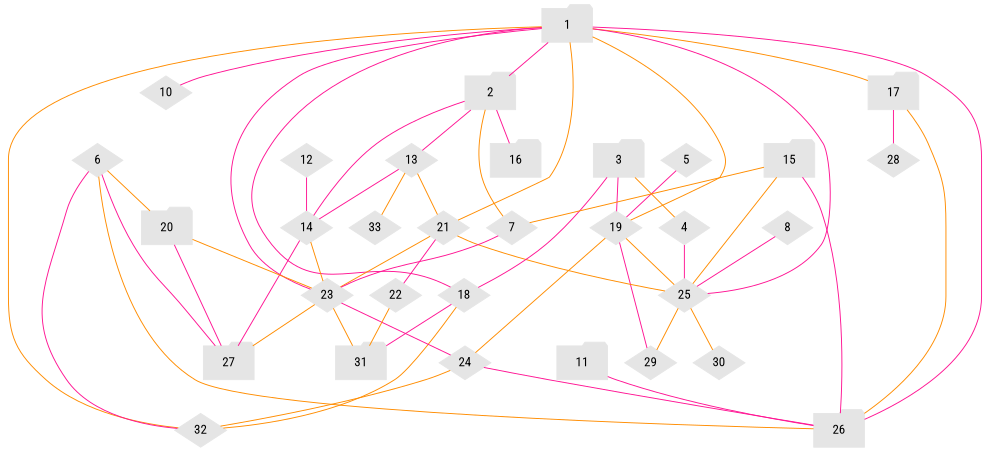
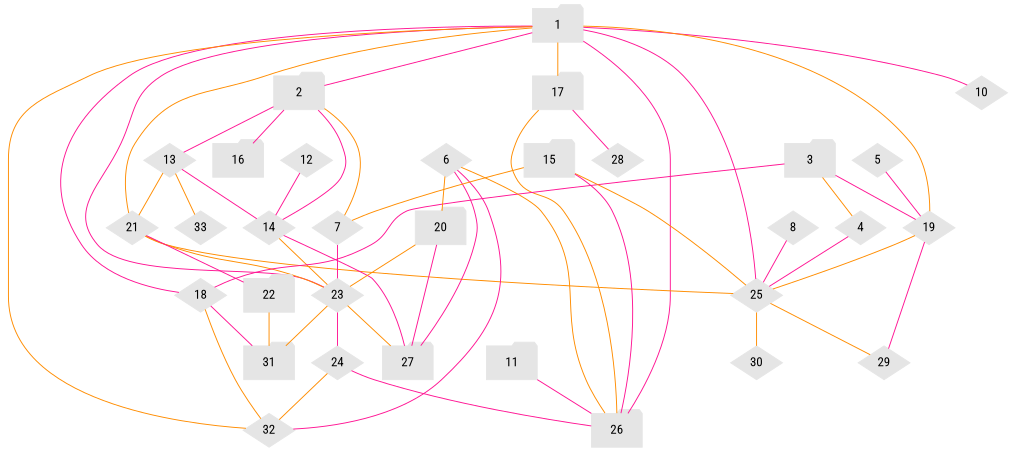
node "22": shape diamond -> folder
edge "19" -- "24": removed
